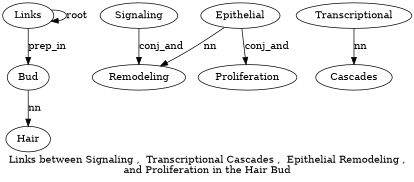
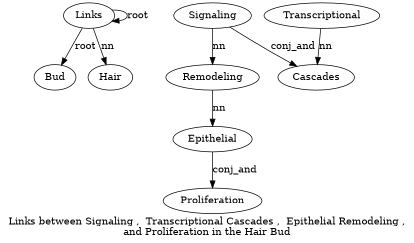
edge "Signaling" -> "Cascades": added, label "conj_and"
edge "Links" -> "Bud": label "prep_in" -> "root"
edge "Signaling" -> "Remodeling": label "conj_and" -> "nn"
edge "Epithelial" -> "Remodeling": reversed
edge "Bud" -> "Hair": now "Links" -> "Hair"
